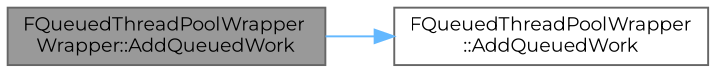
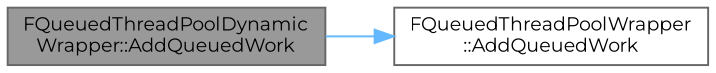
node "FQueuedThreadPoolWrapper Wrapper::AddQueuedWork": label "FQueuedThreadPoolWrapper Wrapper::AddQueuedWork" -> "FQueuedThreadPoolDynamic Wrapper::AddQueuedWork"
